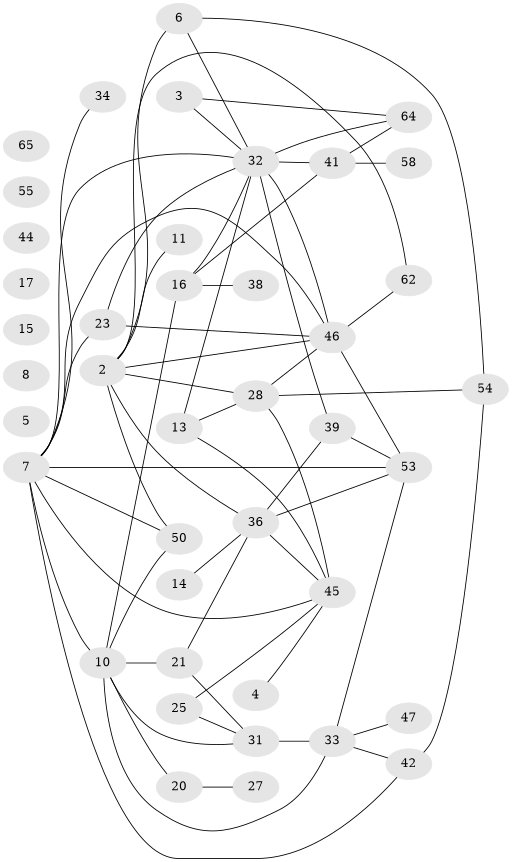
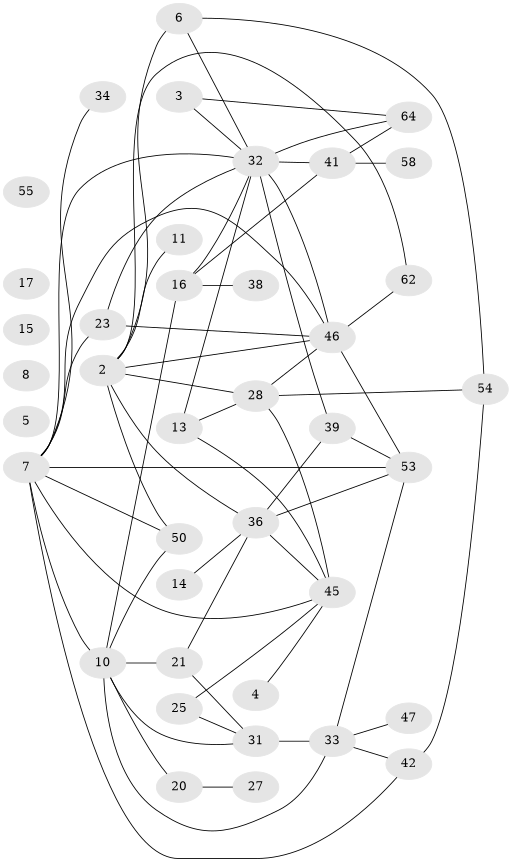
node "65": removed
node "44": removed
